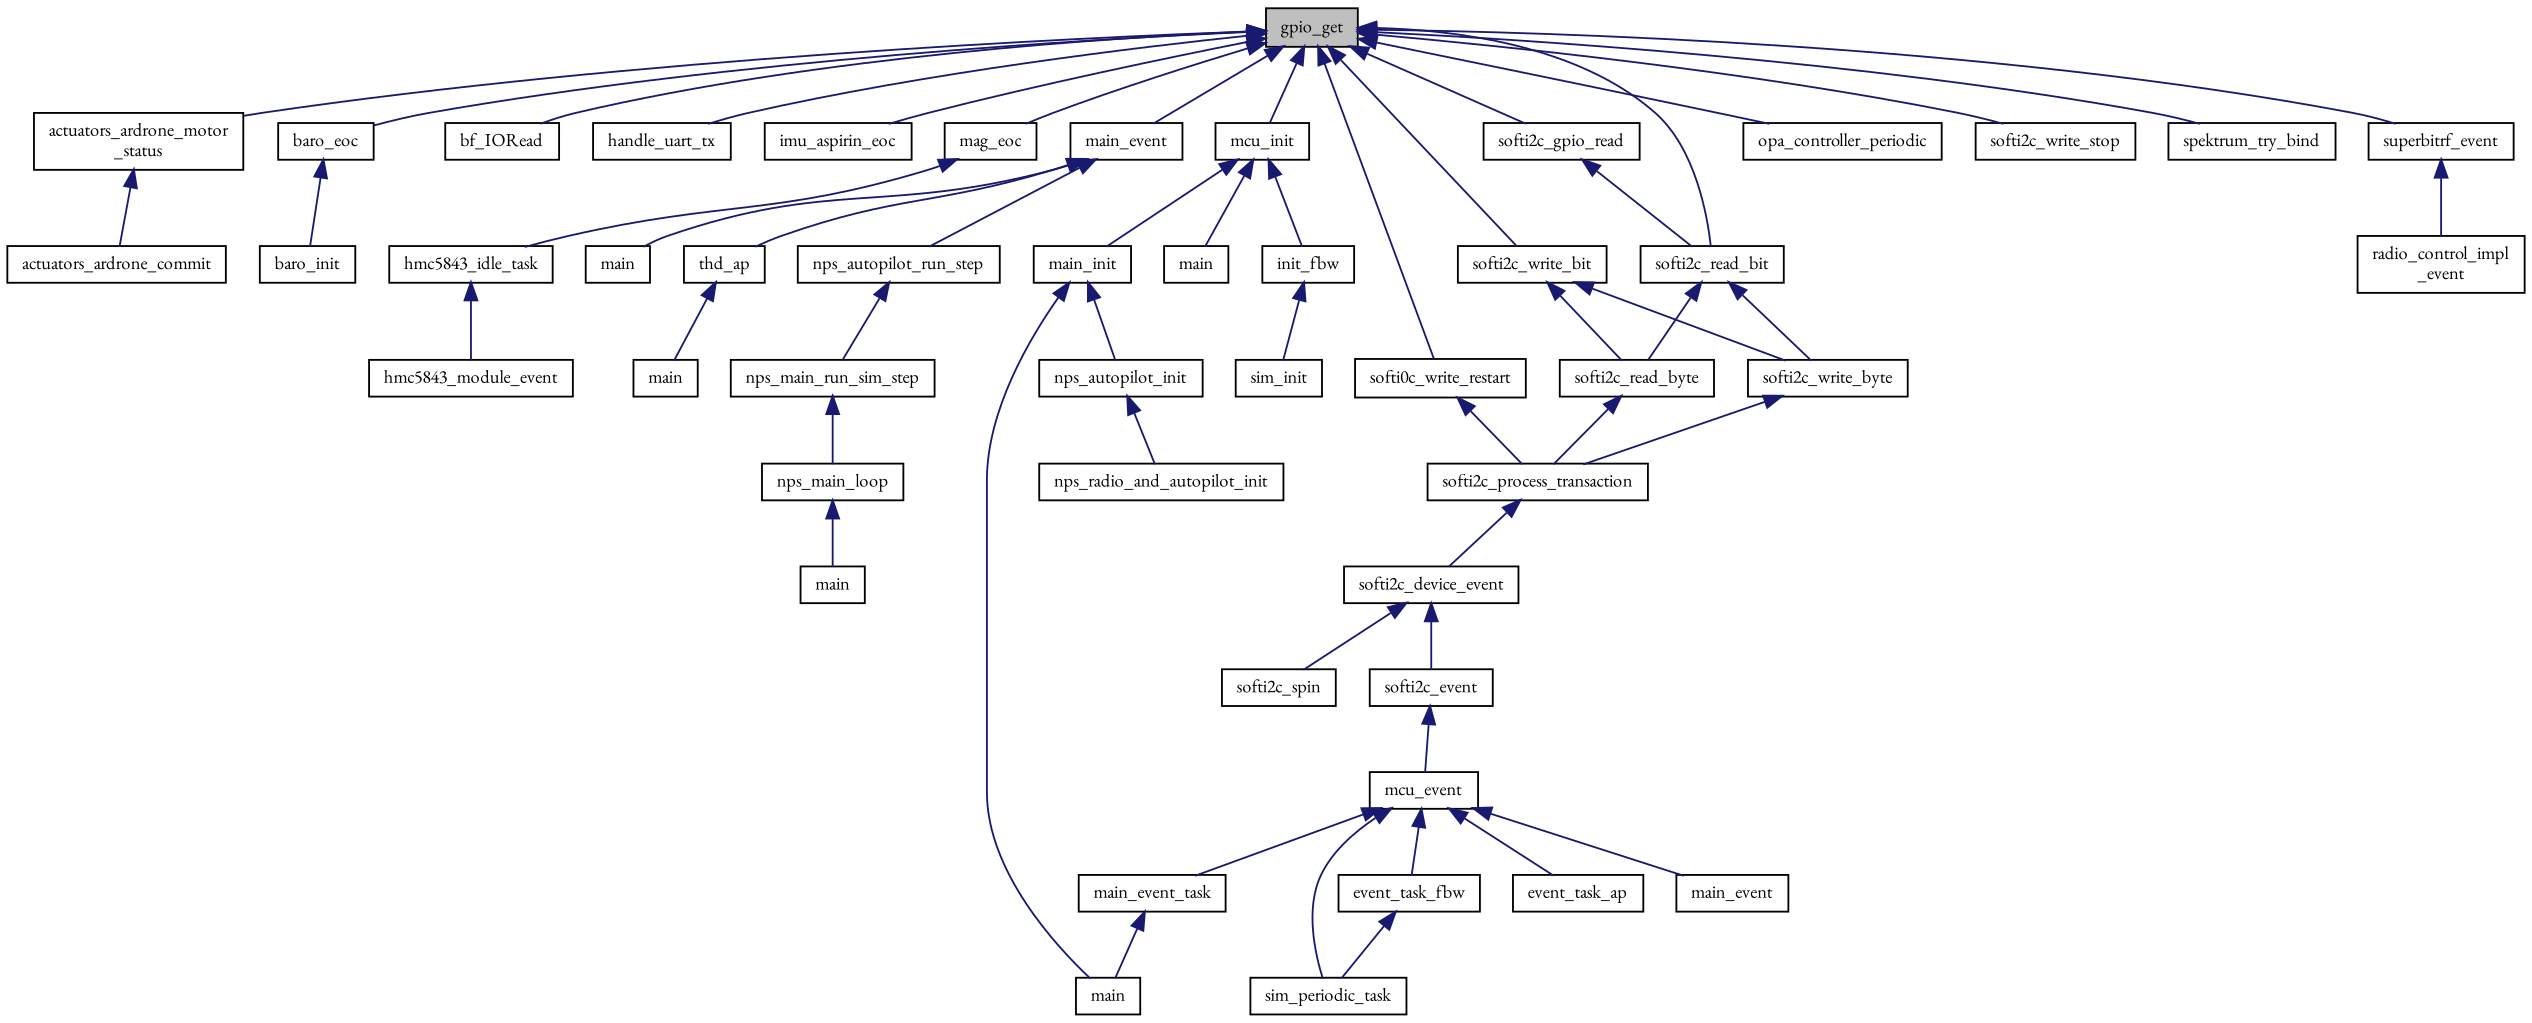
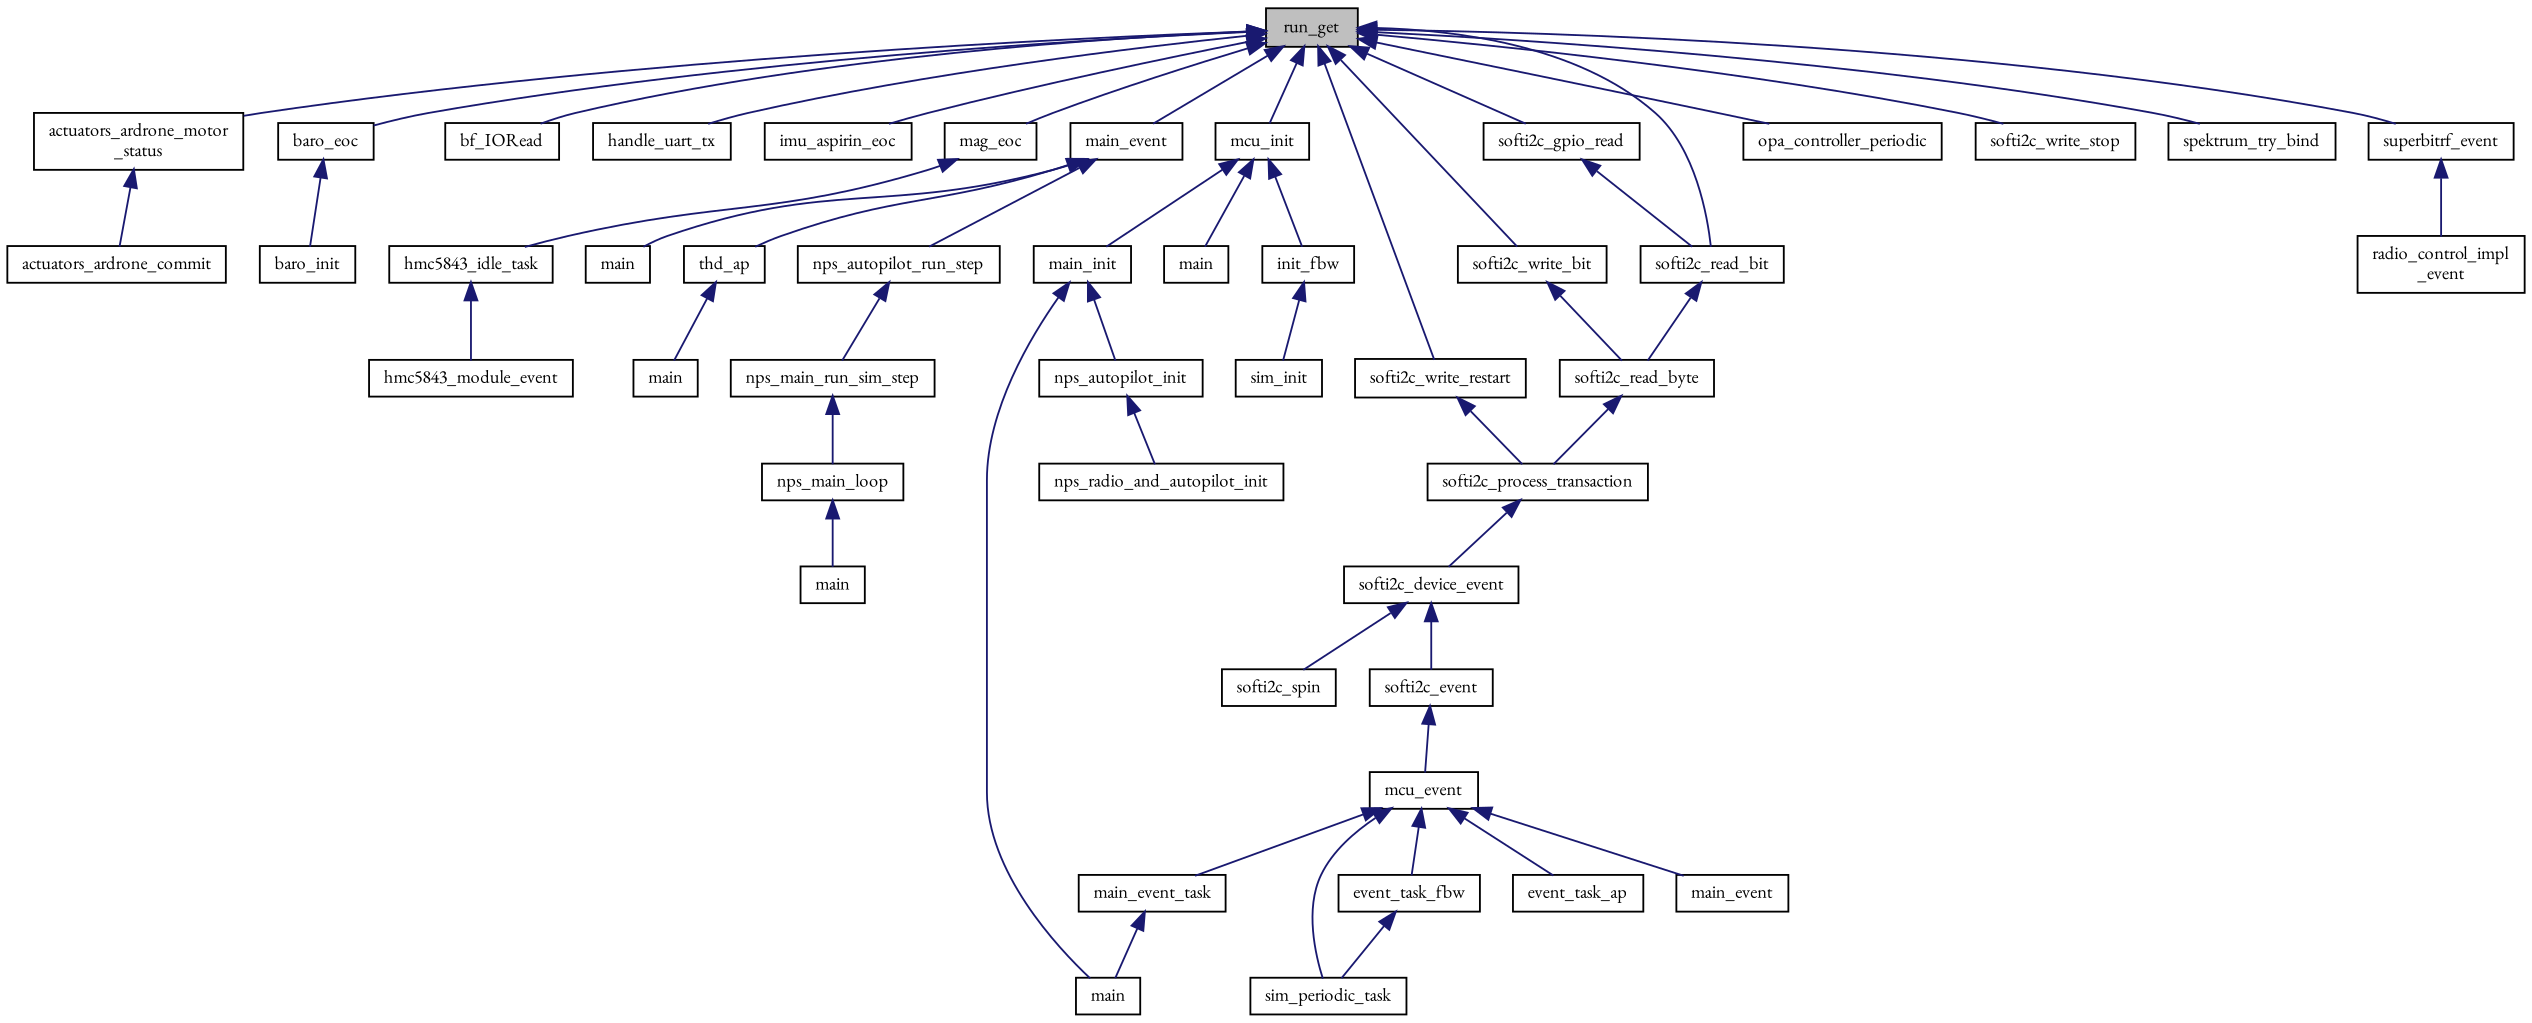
node "gpio_get": label "gpio_get" -> "run_get"
node "softi0c_write_restart": label "softi0c_write_restart" -> "softi2c_write_restart"
node "softi2c_write_byte": removed
